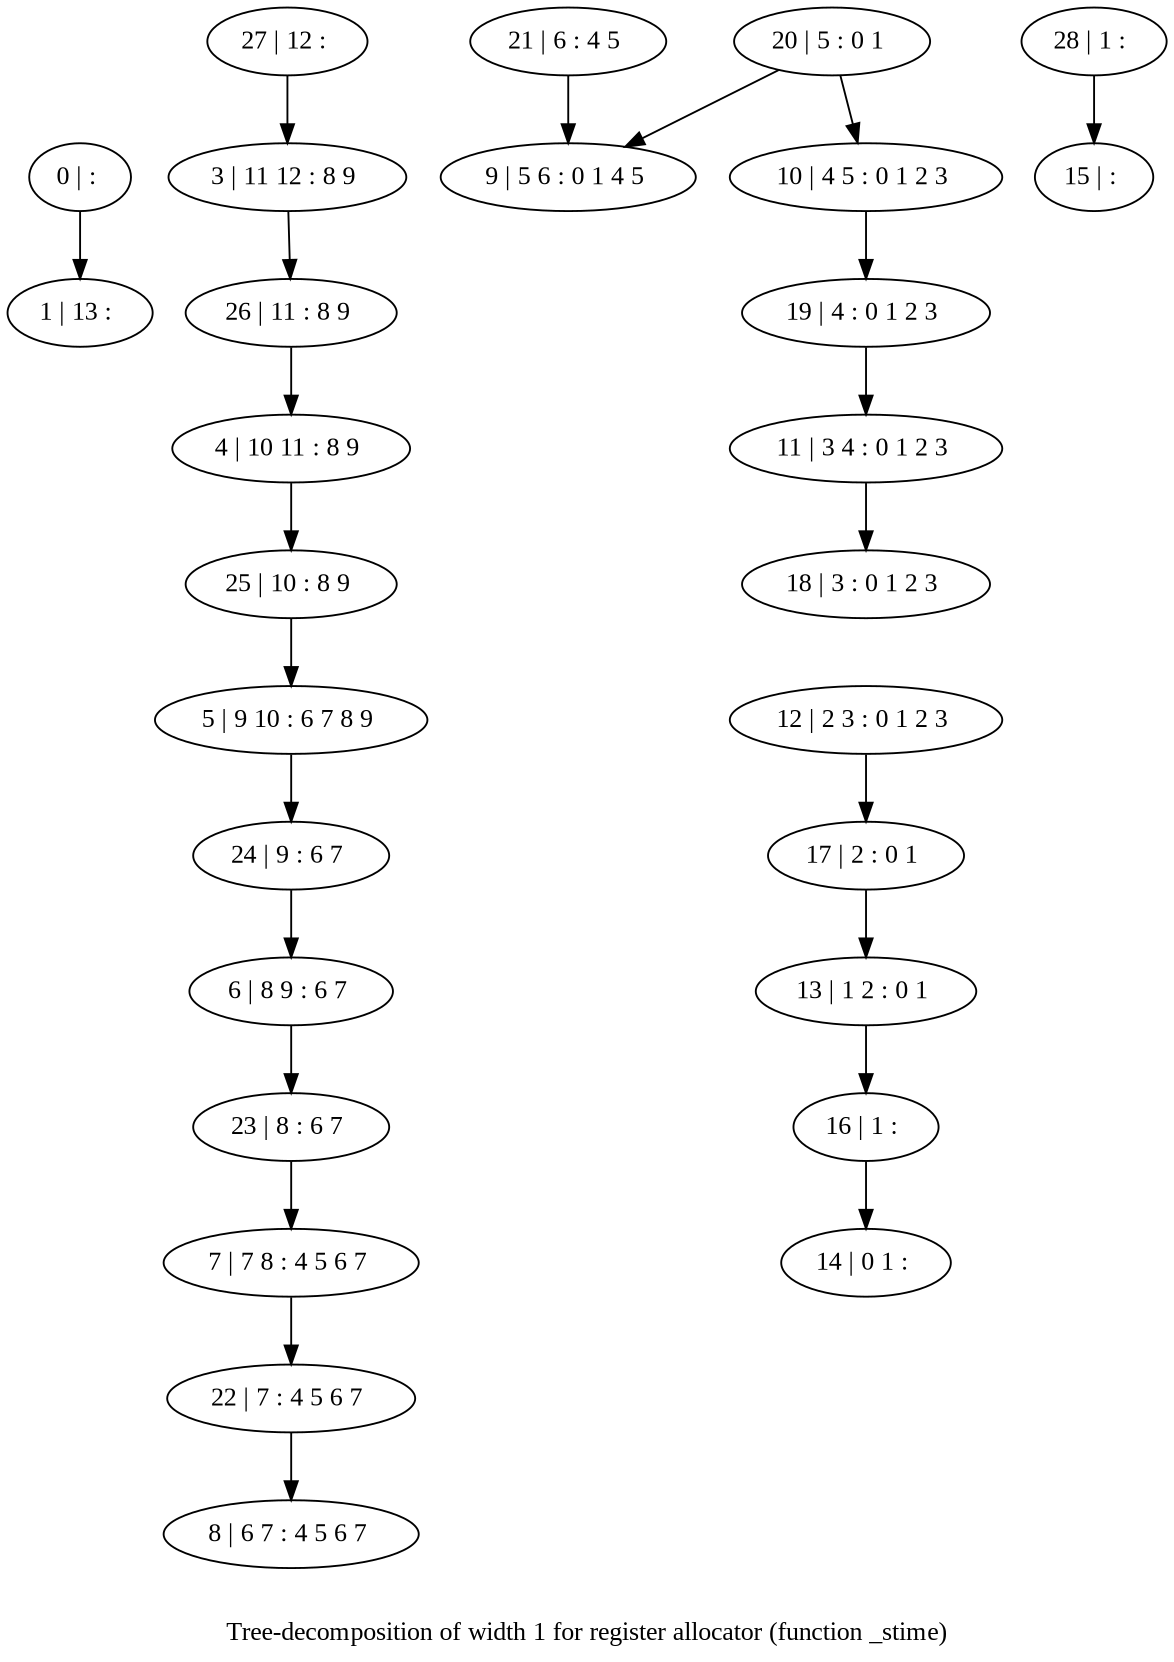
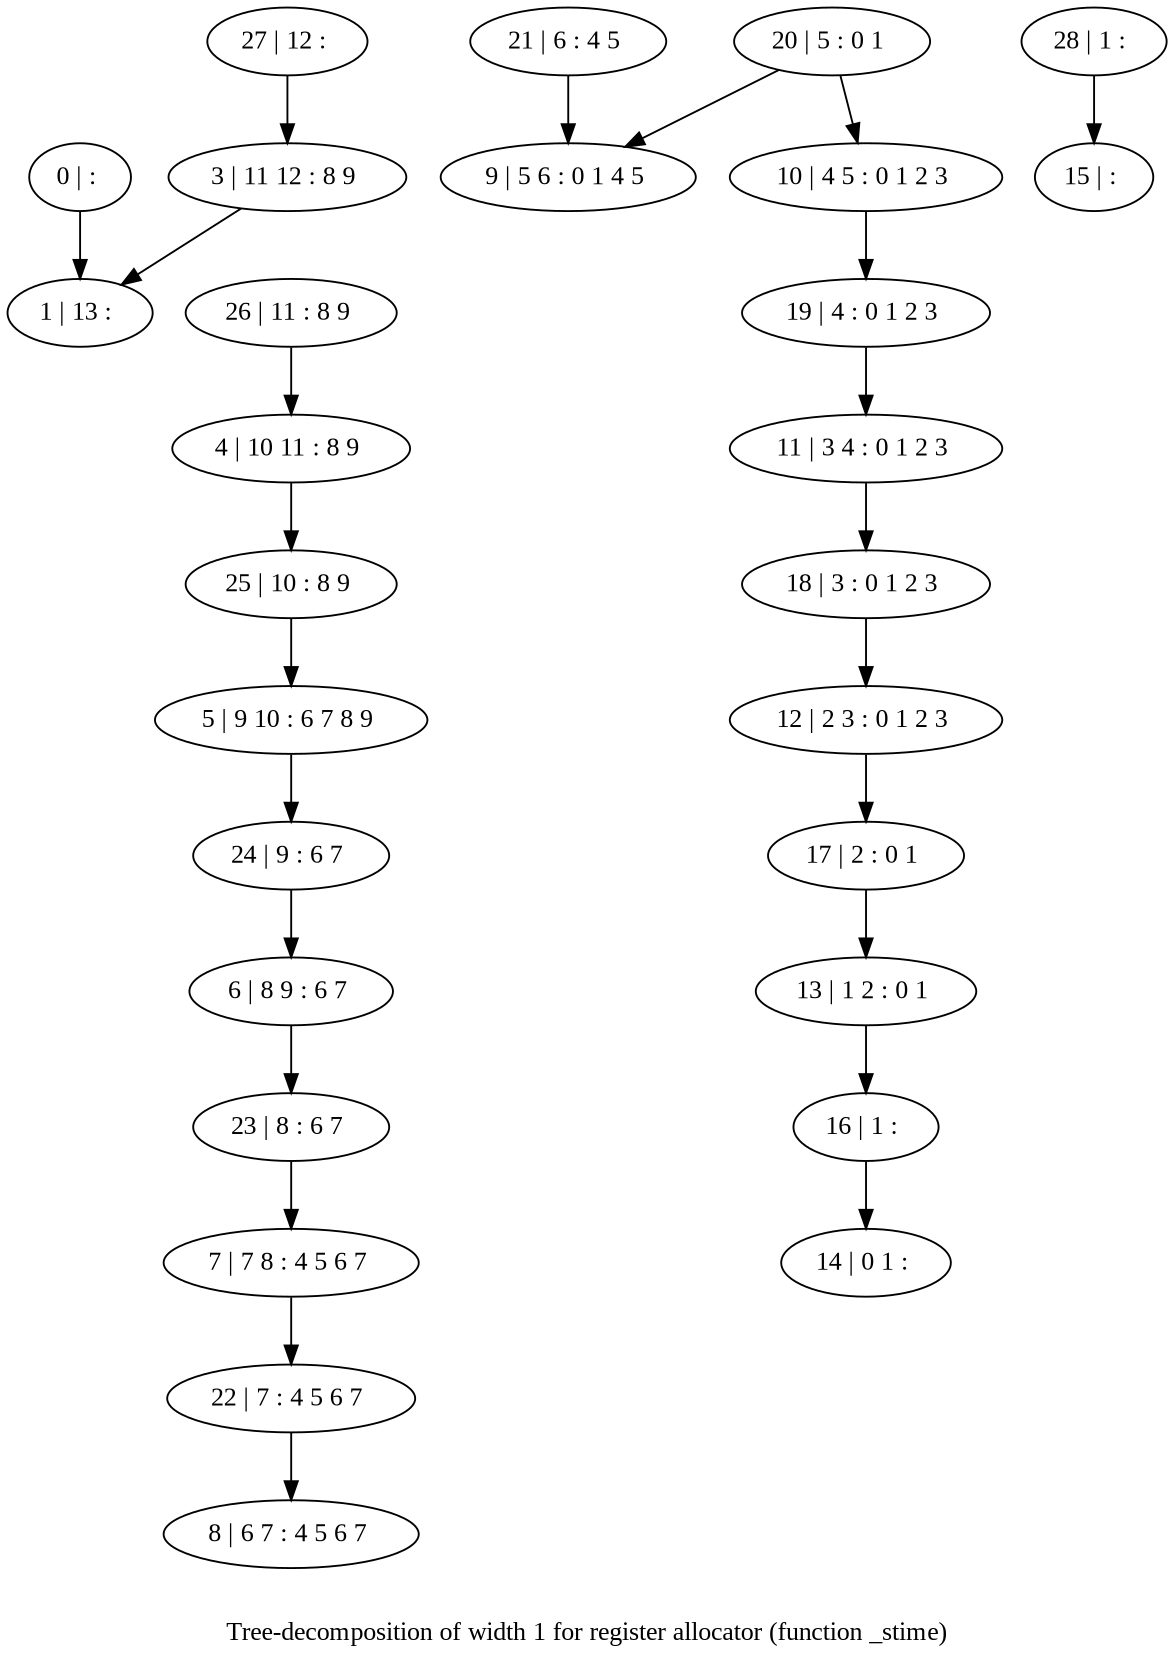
edge "3 | 11 12 : 8 9" -> "26 | 11 : 8 9": now "3 | 11 12 : 8 9" -> "1 | 13 :"
edge "18 | 3 : 0 1 2 3" -> "12 | 2 3 : 0 1 2 3": added
